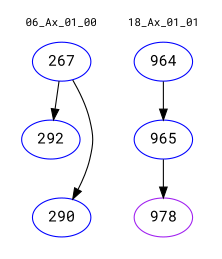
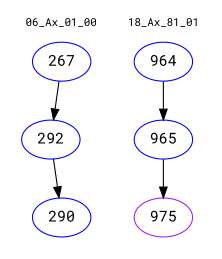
cluster "18_Ax_01_01": label "18_Ax_01_01" -> "18_Ax_81_01"
edge "267" -> "290": now "292" -> "290"
node "978": label "978" -> "975"
